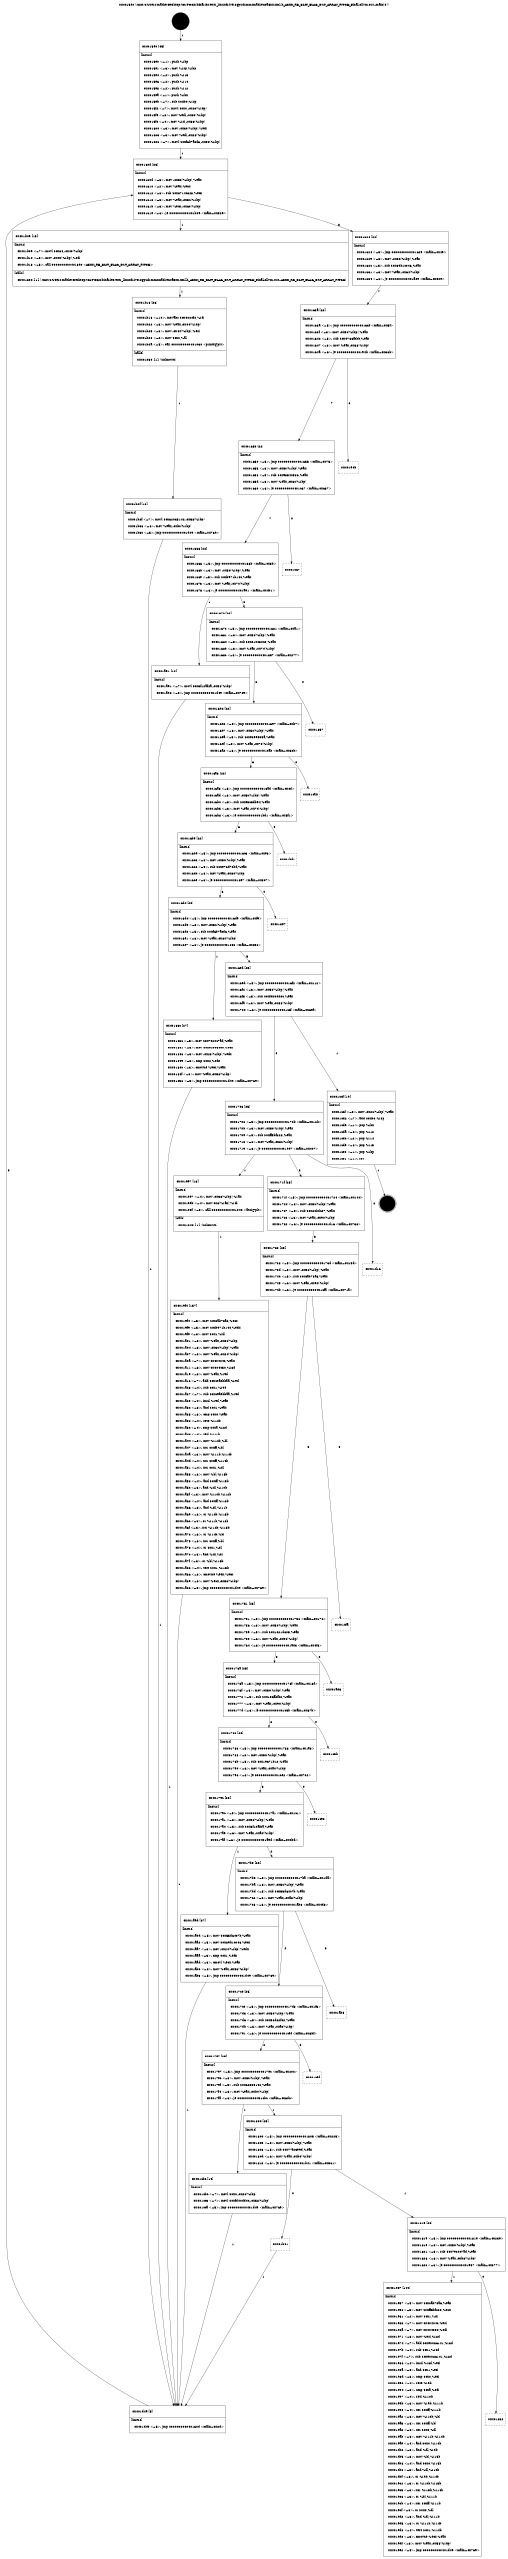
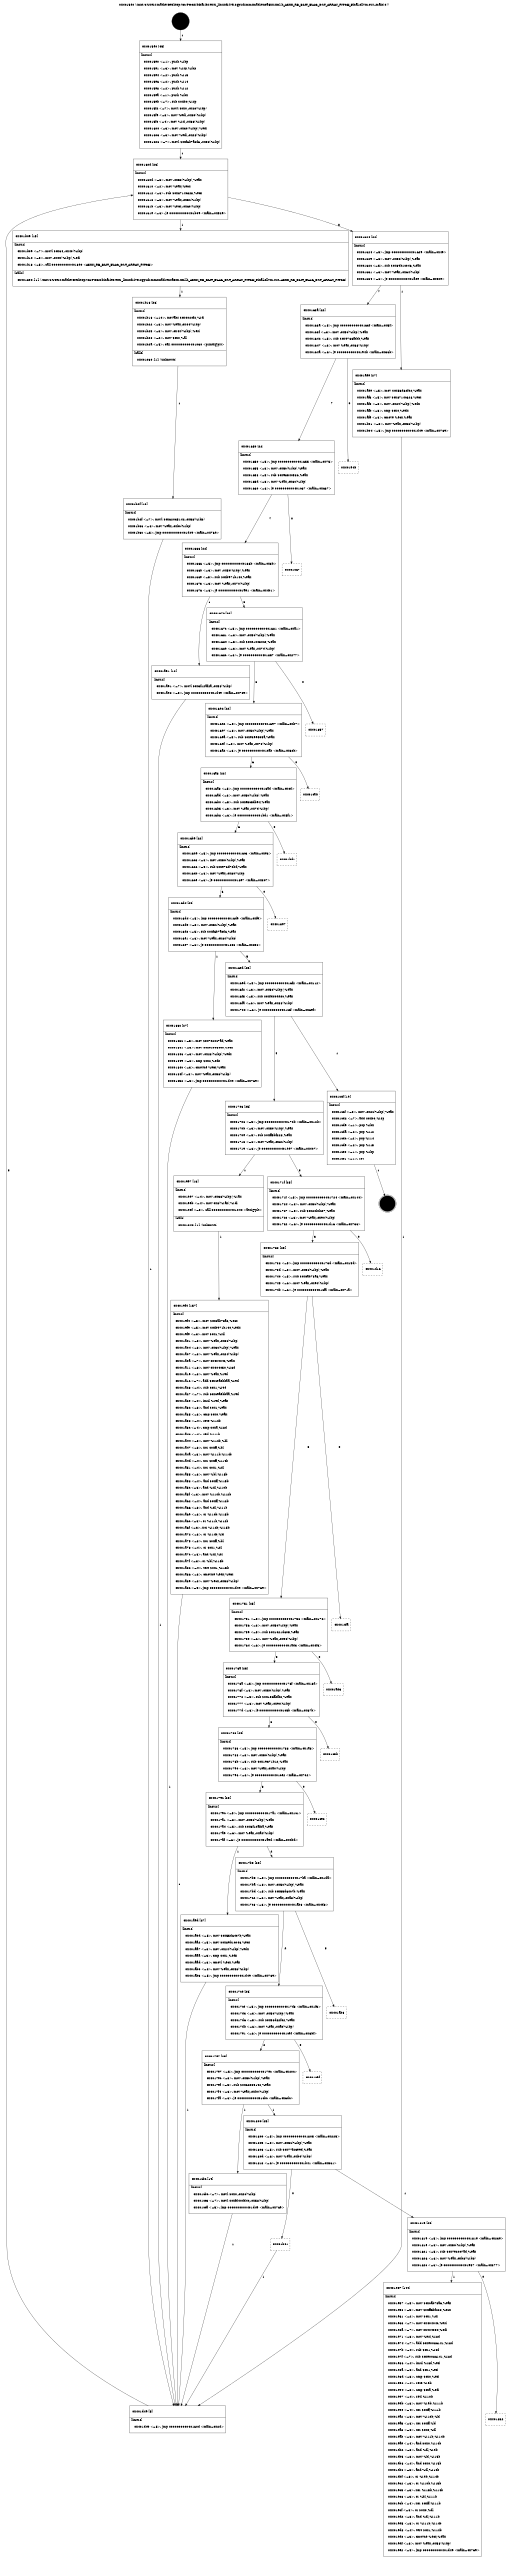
node "0x401aee [27]": added
edge "0x401706 [25]" -> "0x401d16": now "0x40171f [25]" -> "0x401d16"
